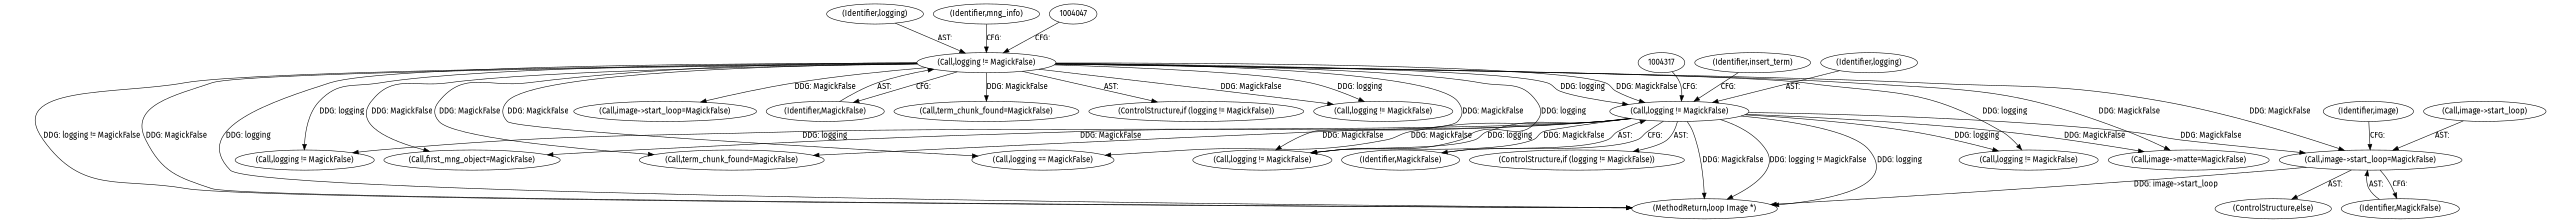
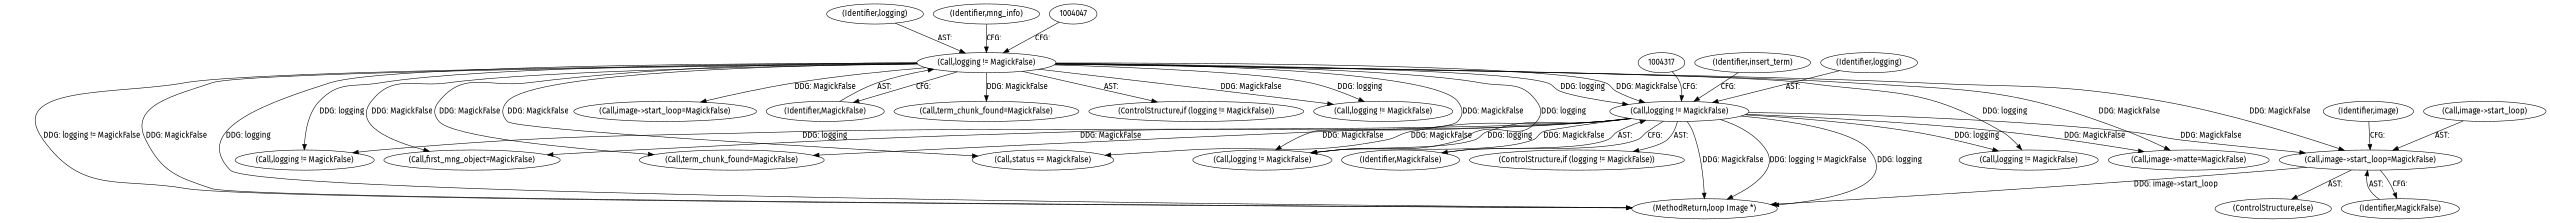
node "(Call,logging == MagickFalse)": label "(Call,logging == MagickFalse)" -> "(Call,status == MagickFalse)"
